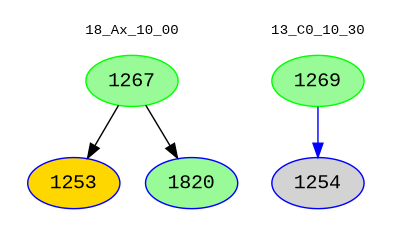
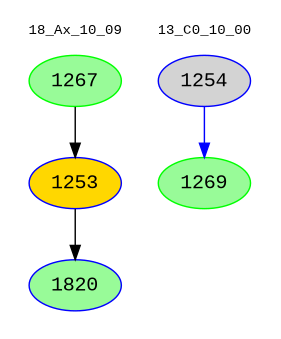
cluster "18_Ax_10_00": label "18_Ax_10_00" -> "18_Ax_10_09"
cluster "13_C0_10_30": label "13_C0_10_30" -> "13_C0_10_00"
edge "1269" -> "1254": reversed
edge "1267" -> "1820": now "1253" -> "1820"
